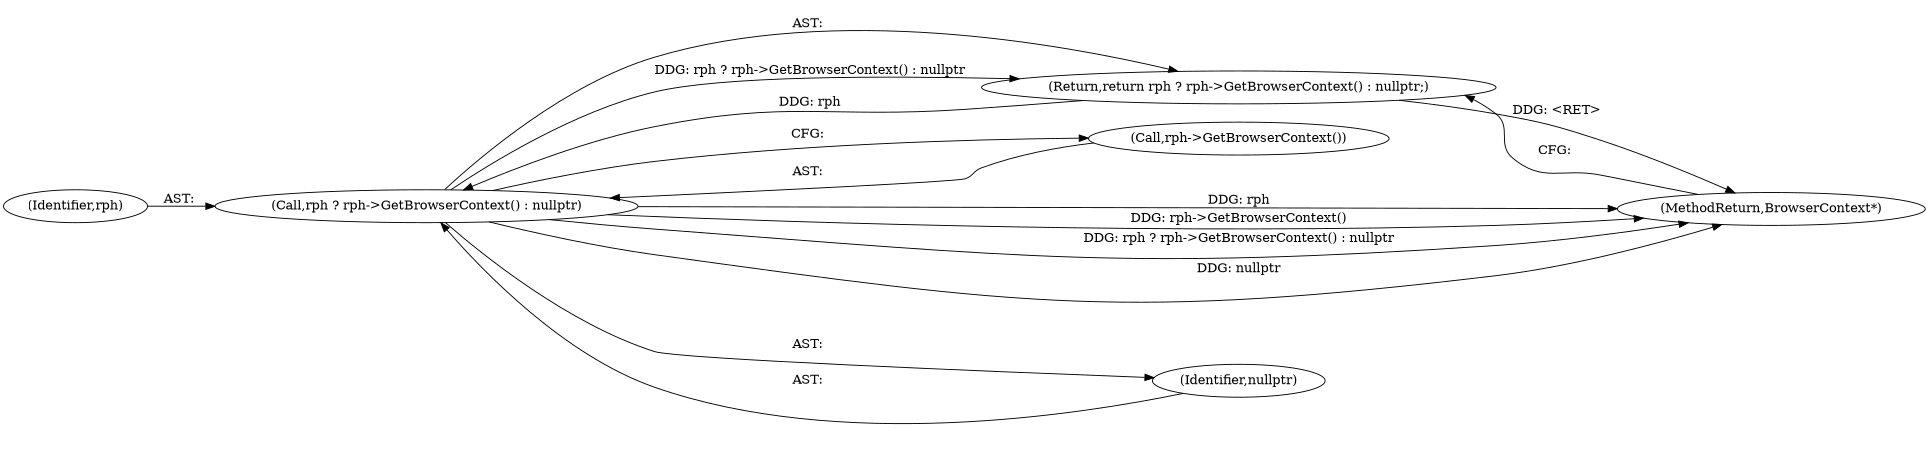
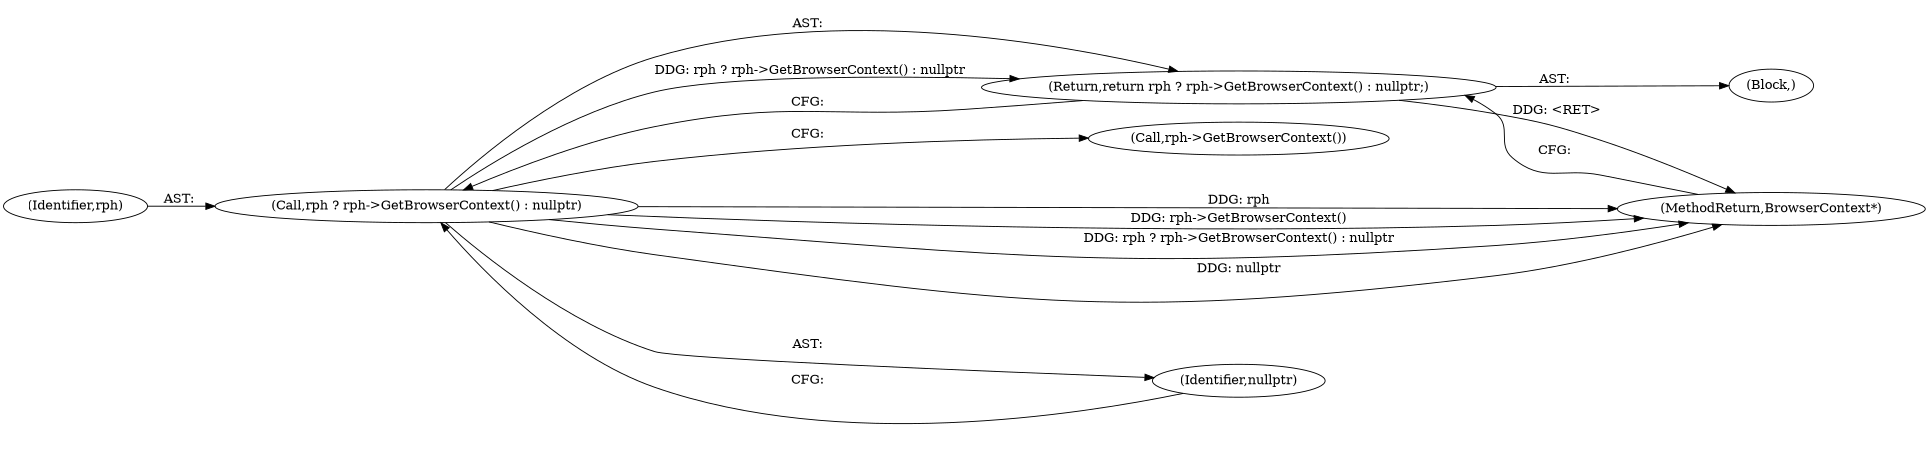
node "(Block,)": added
edge "(Return,return rph ? rph->GetBrowserContext() : nullptr;)" -> "(Call,rph ? rph->GetBrowserContext() : nullptr)": label "DDG: rph" -> "CFG: "
edge "(Call,rph->GetBrowserContext())" -> "(Call,rph ? rph->GetBrowserContext() : nullptr)": removed, label "AST:"
edge "(Identifier,nullptr)" -> "(Call,rph ? rph->GetBrowserContext() : nullptr)": label "AST: " -> "CFG: "
